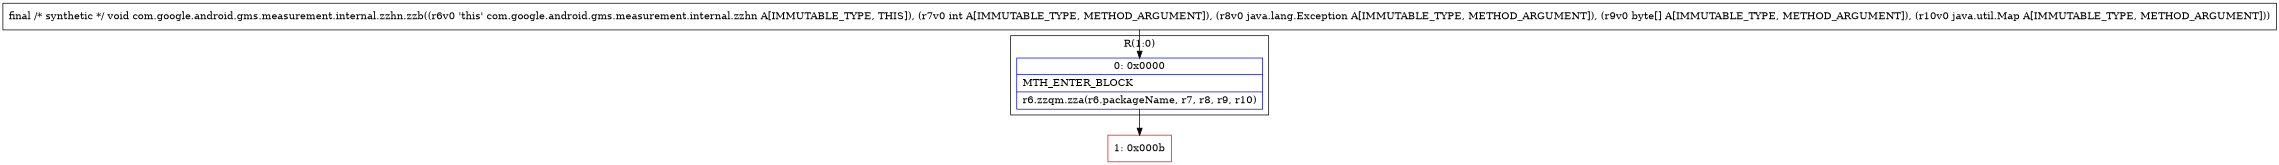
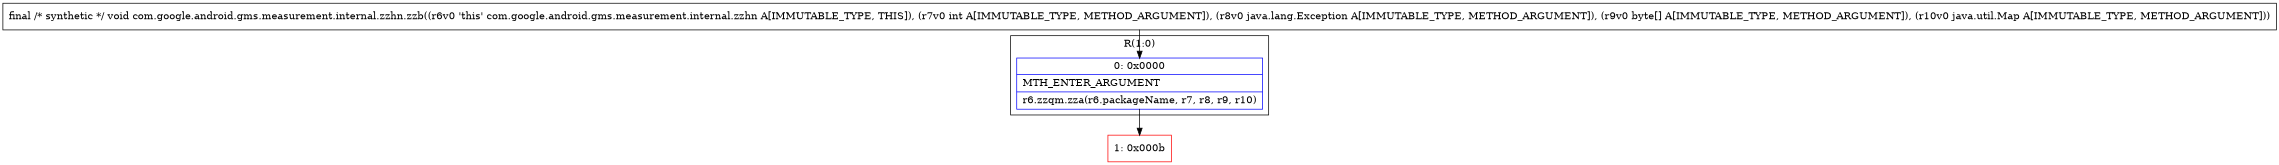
node "0: 0x0000": text "MTH_ENTER_BLOCK" -> "MTH_ENTER_ARGUMENT"
